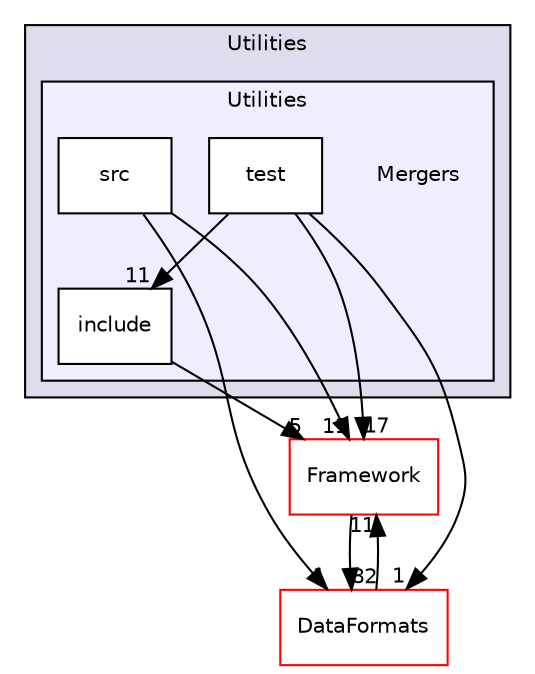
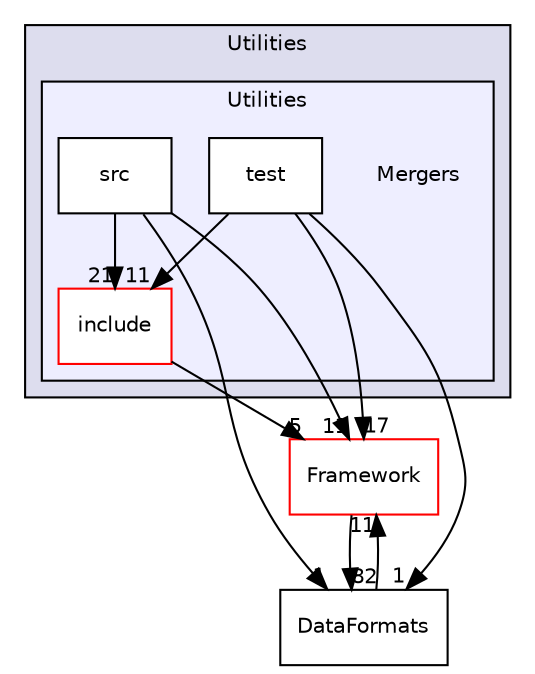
edge "src" -> "include": added
node "include": color black -> red
node "DataFormats": color red -> black
